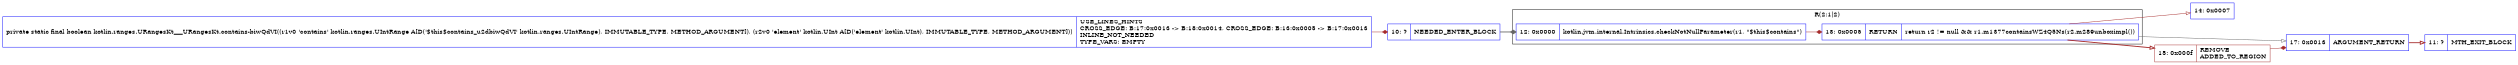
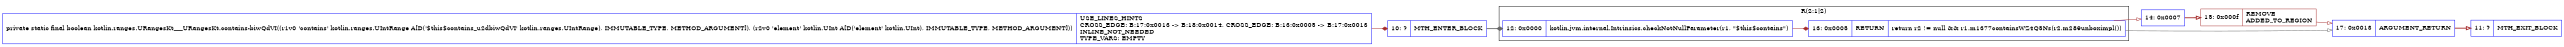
node "10: ?": text "NEEDED_ENTER_BLOCK" -> "MTH_ENTER_BLOCK"
edge "13: 0x0005" -> "15: 0x000f": now "14: 0x0007" -> "15: 0x000f"
edge "15: 0x000f" -> "17: 0x0013": arrowhead diamond -> onormal
